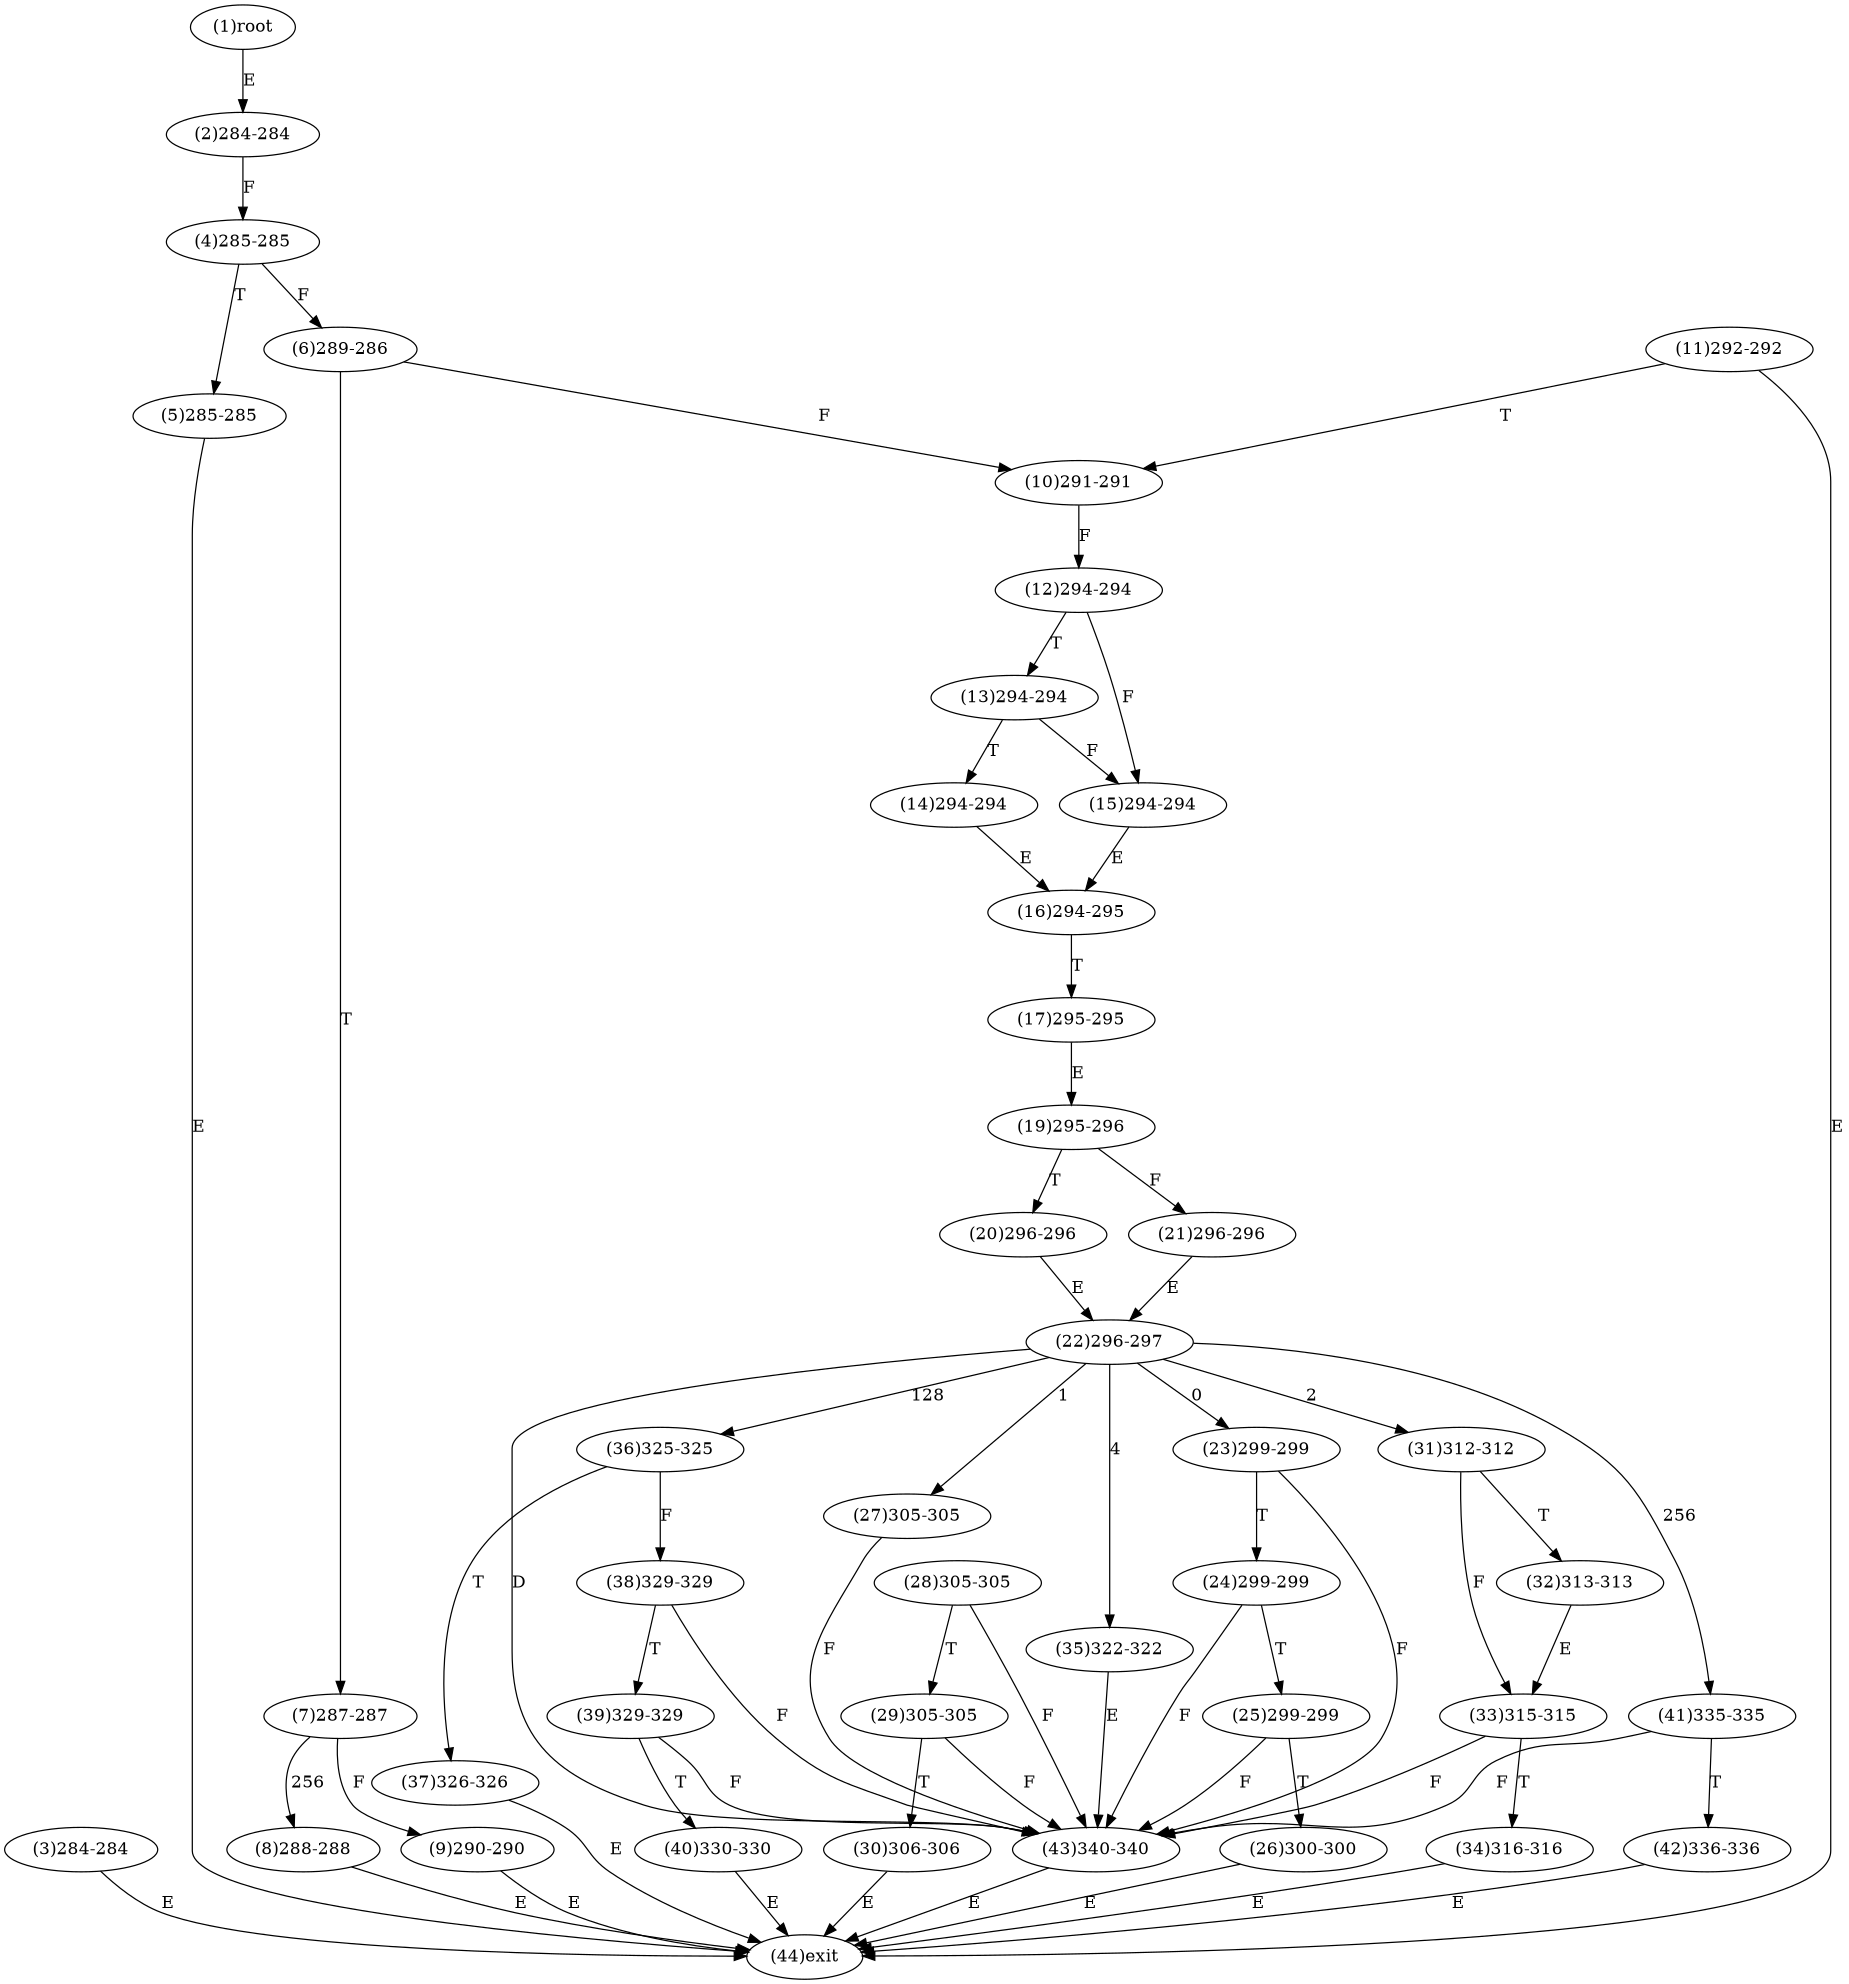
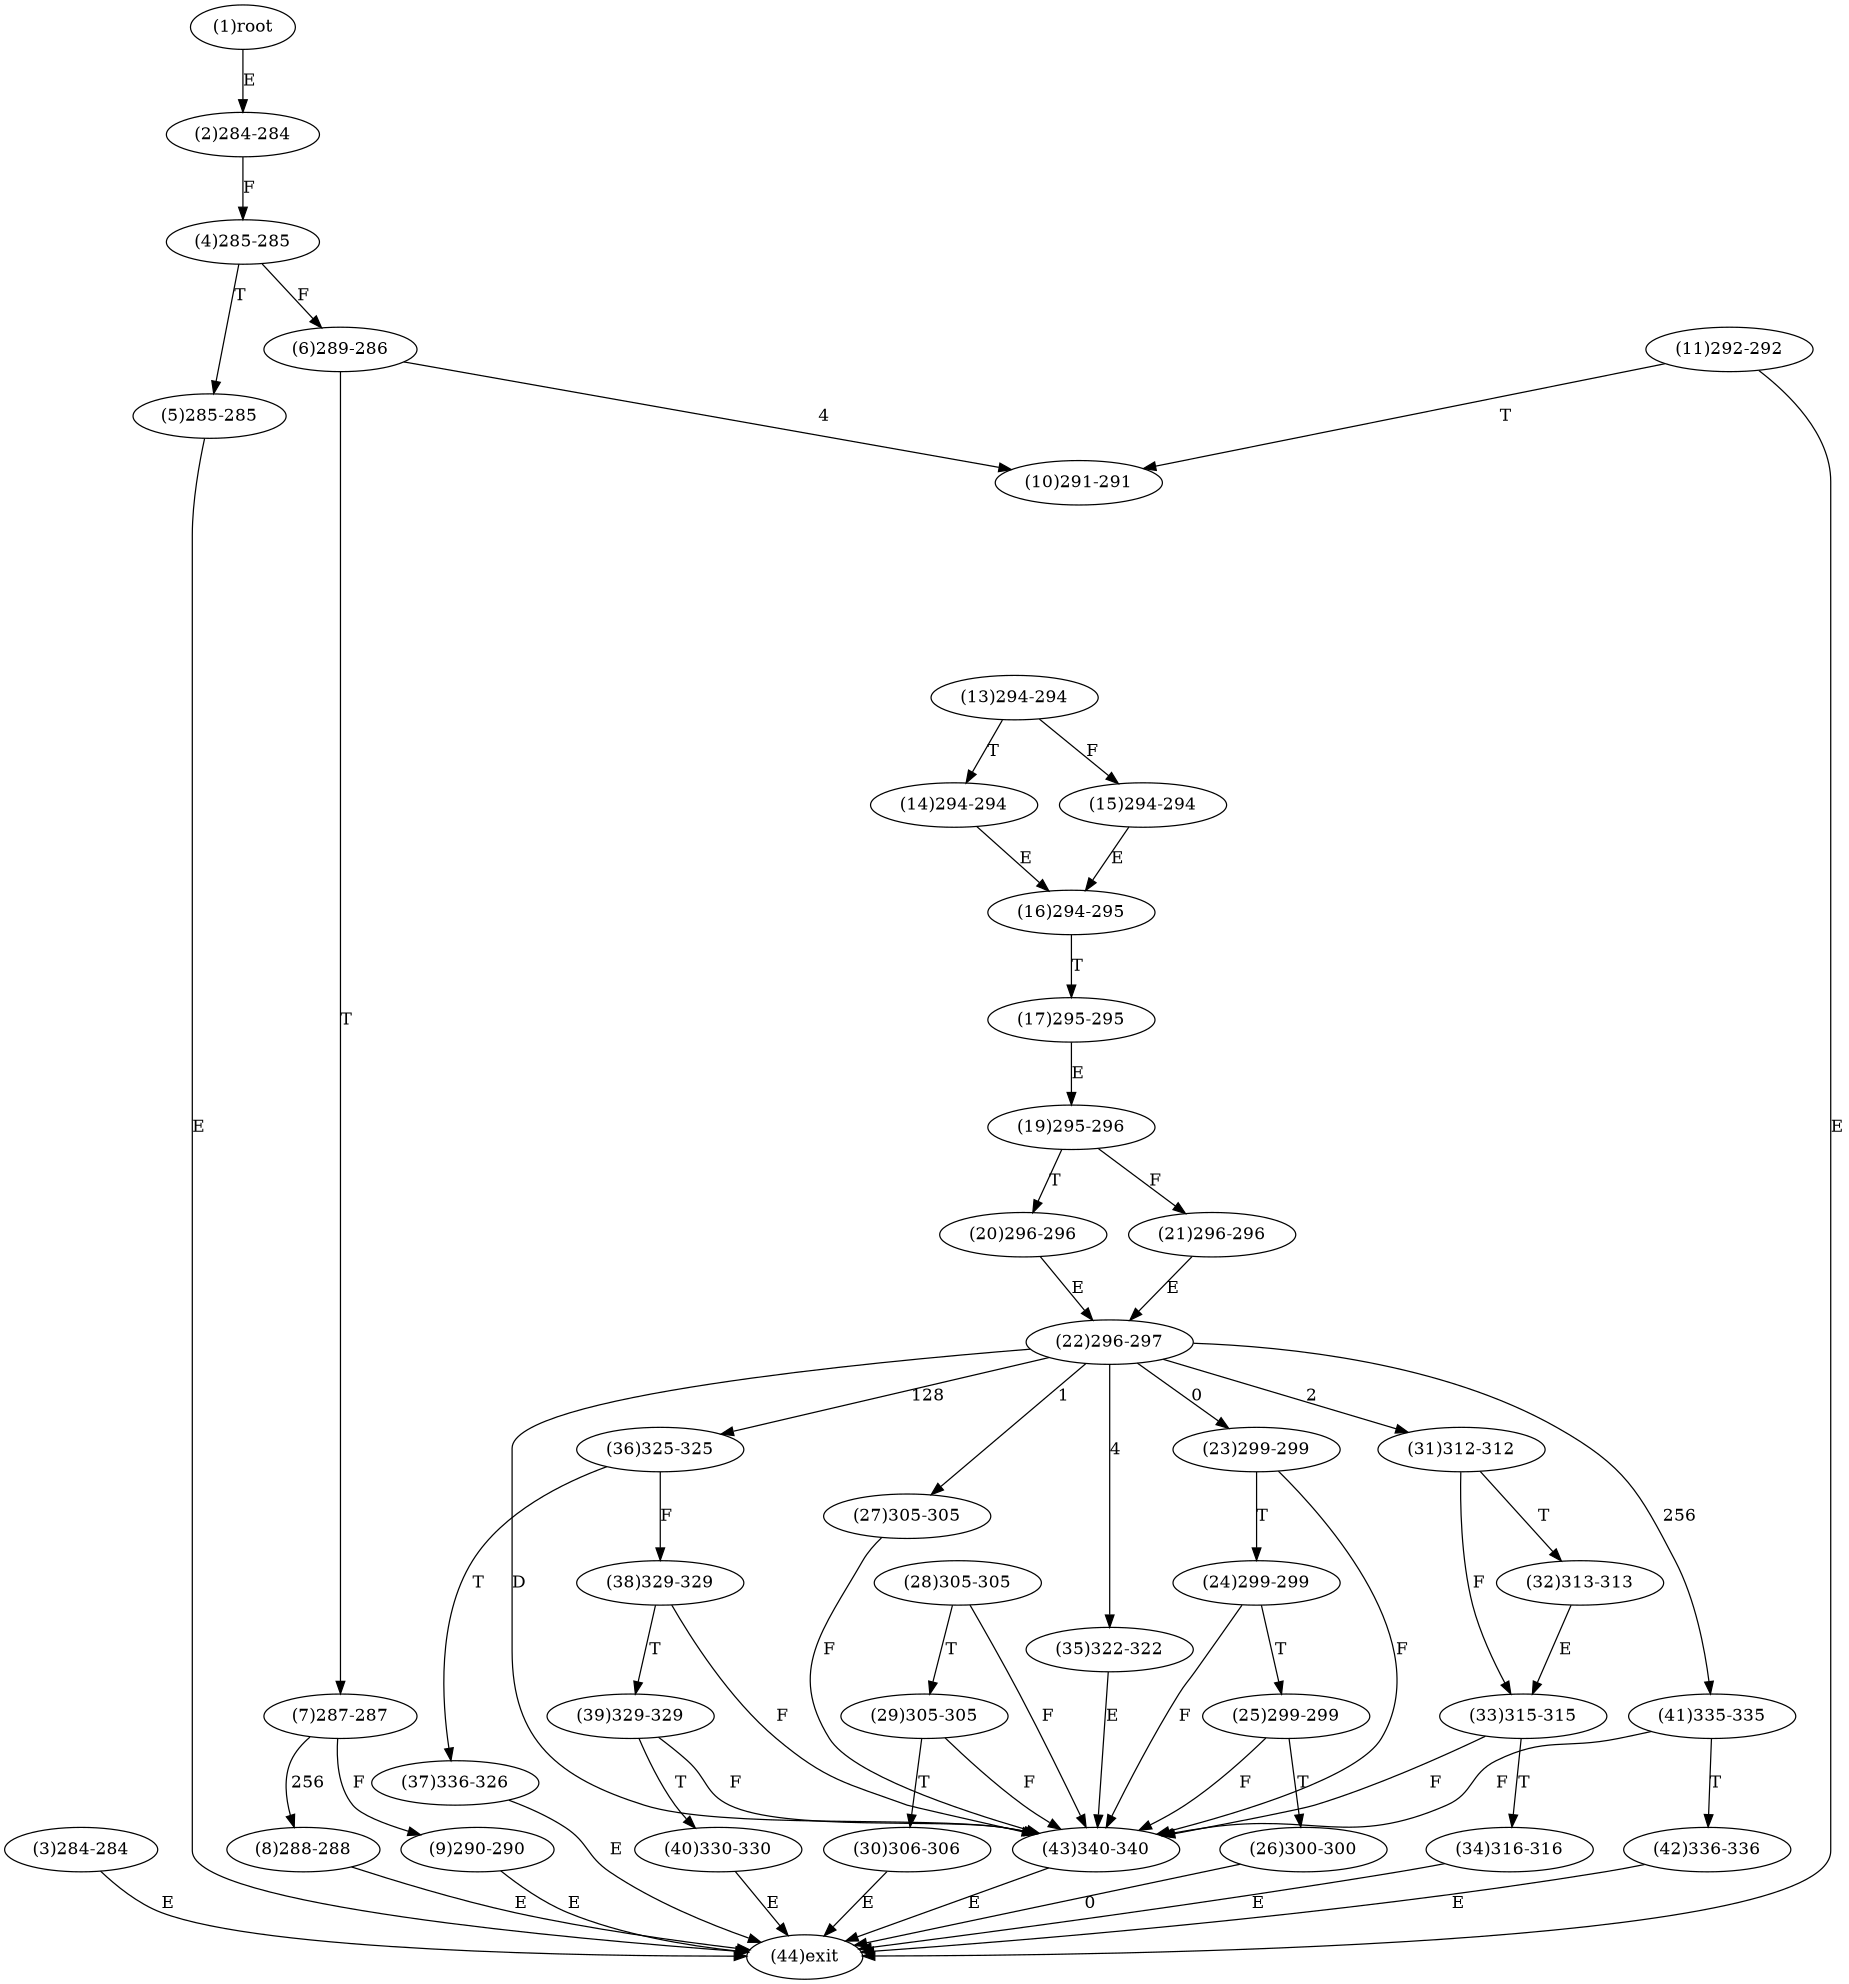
edge "(6)289-286" -> "(10)291-291": label "F" -> "4"
node "(12)294-294": removed
node "(37)326-326": label "(37)326-326" -> "(37)336-326"
edge "(26)300-300" -> "(44)exit": label "E" -> "0"
